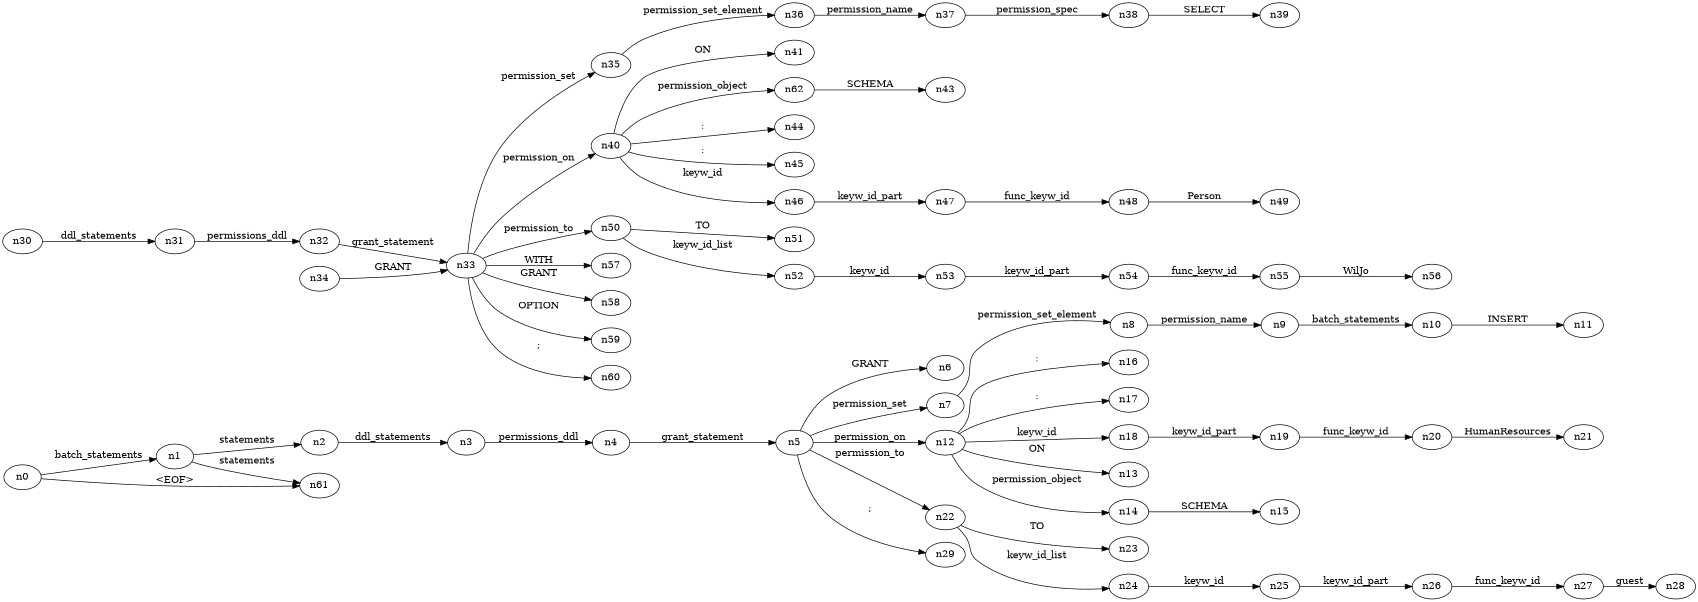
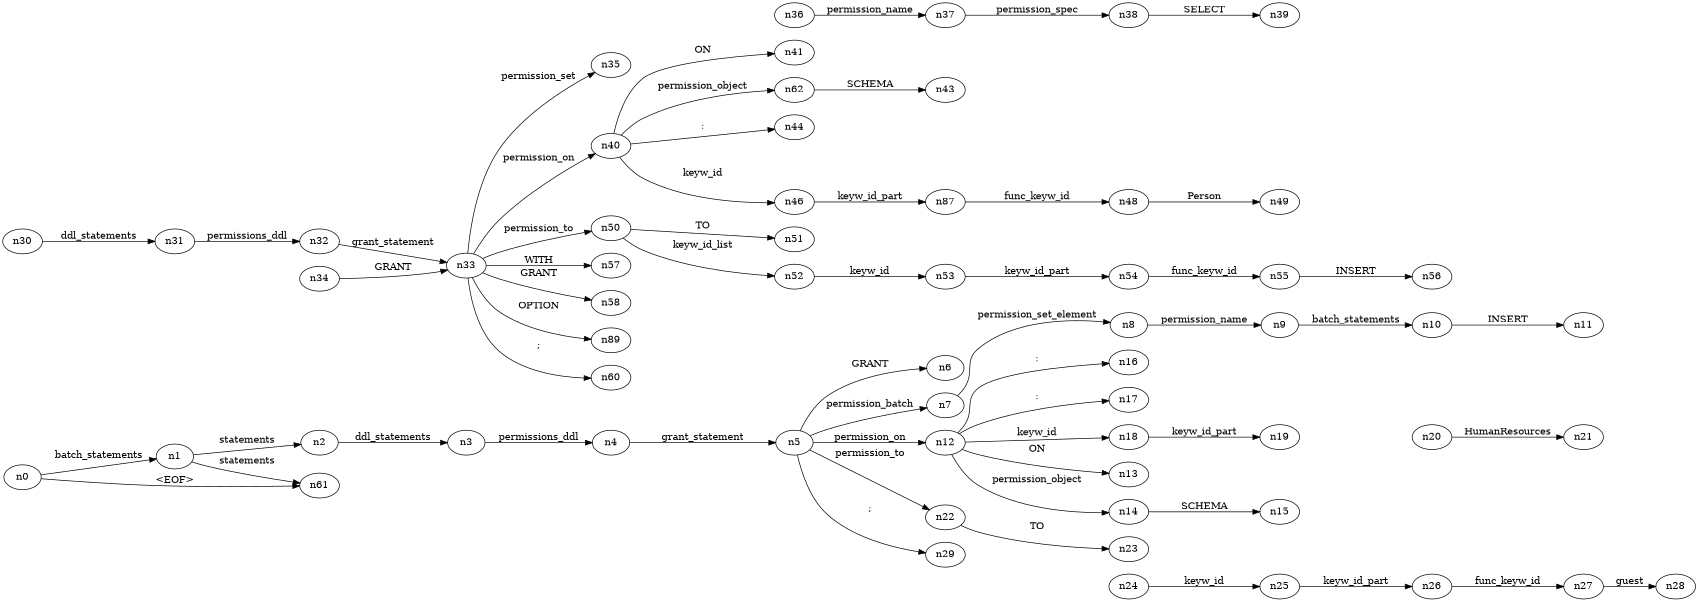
edge "n35" -> "n36": removed, label "permission_set_element"
node "n45": removed
node "n47": label "n47" -> "n87"
edge "n55" -> "n56": label "WilJo" -> "INSERT"
node "n59": label "n59" -> "n89"
edge "n5" -> "n7": label "permission_set" -> "permission_batch"
edge "n19" -> "n20": removed, label "func_keyw_id"
edge "n22" -> "n24": removed, label "keyw_id_list"
